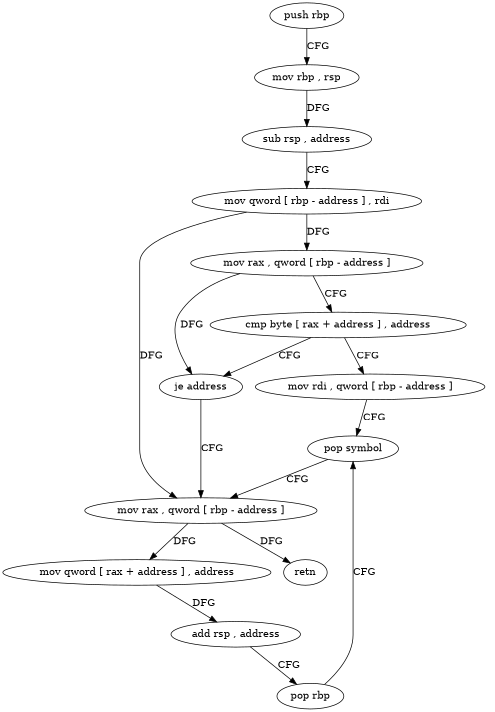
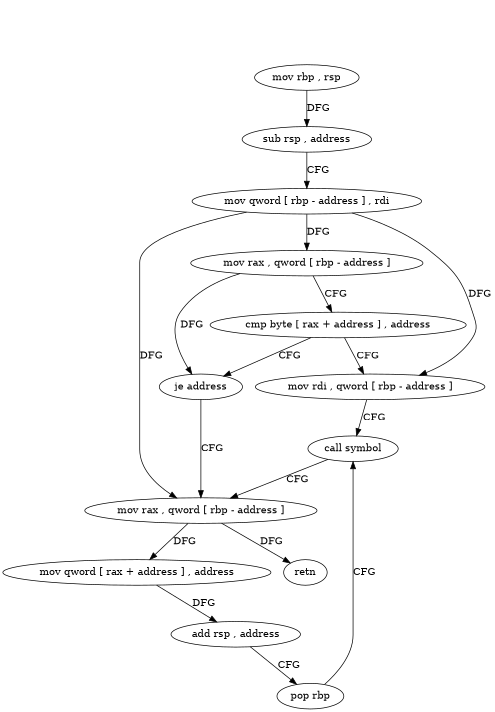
node "push rbp": removed
edge "mov qword [ rbp - address ] , rdi" -> "mov rdi , qword [ rbp - address ]": added, label "DFG"
node "pop symbol": label "pop symbol" -> "call symbol"
